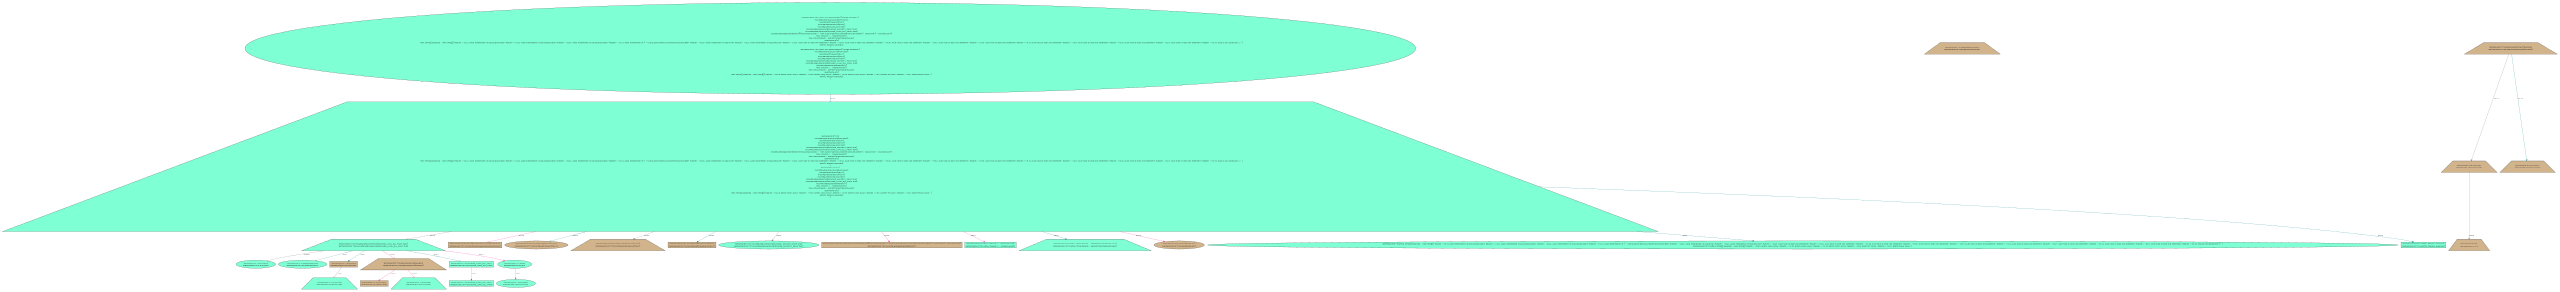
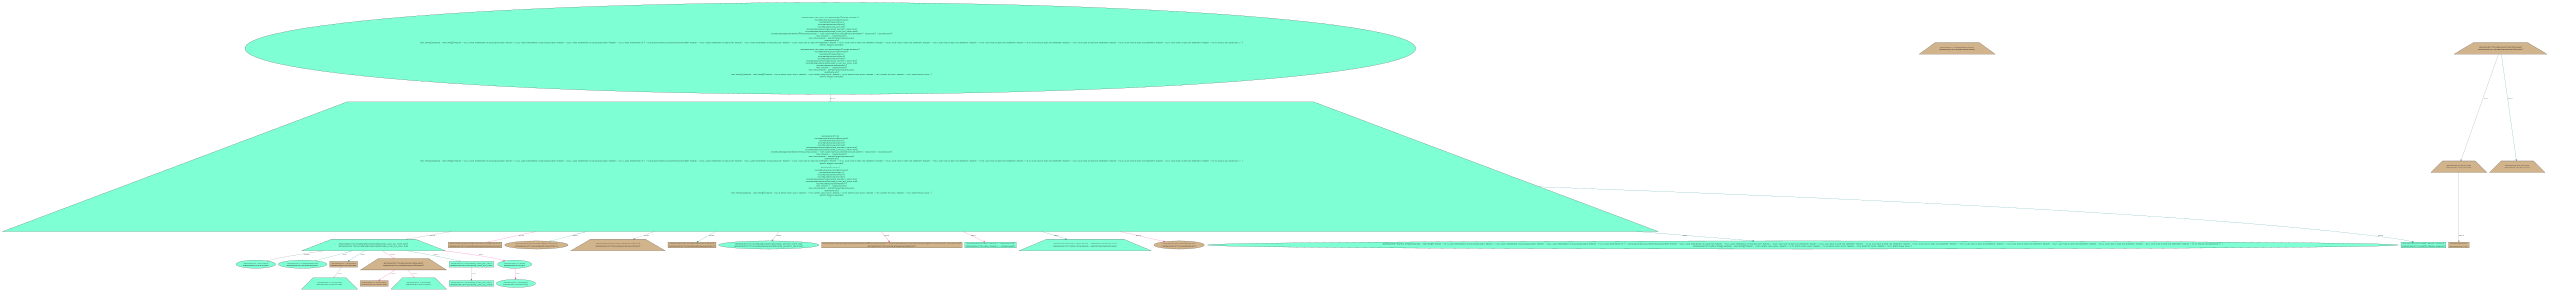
node "testSemantic#?#8: testSemantic2#?#8:": shape trapezium -> box
